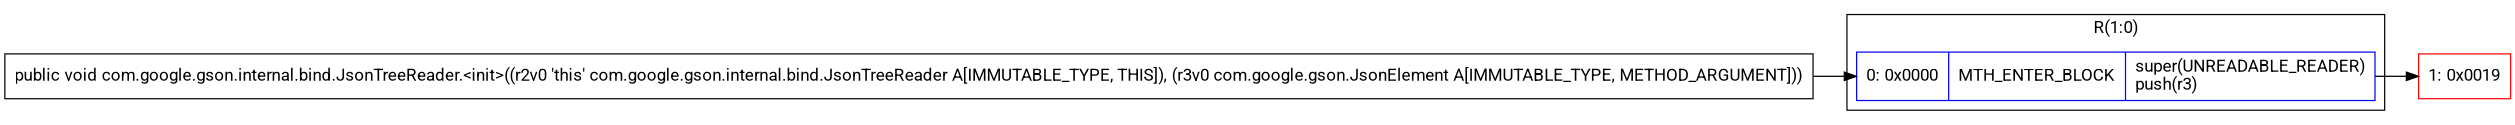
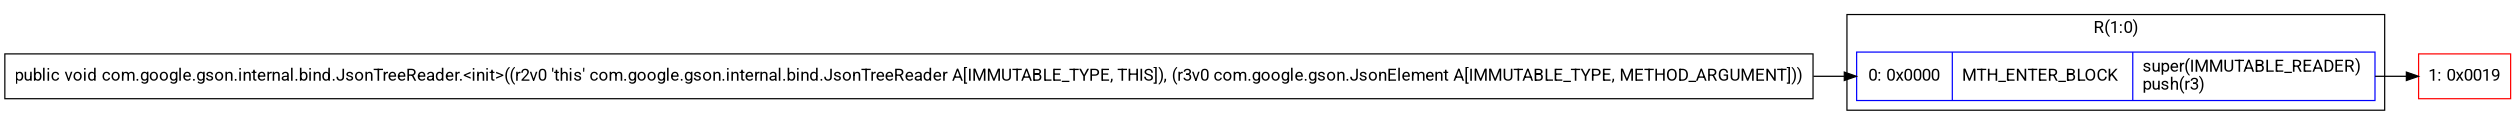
node "0: 0x0000": text "super(UNREADABLE_READER)" -> "super(IMMUTABLE_READER)"
